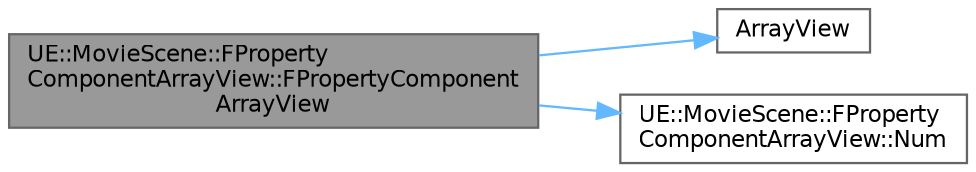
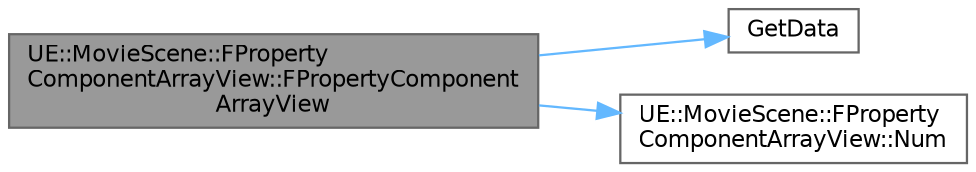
node "ArrayView": label "ArrayView" -> "GetData"
